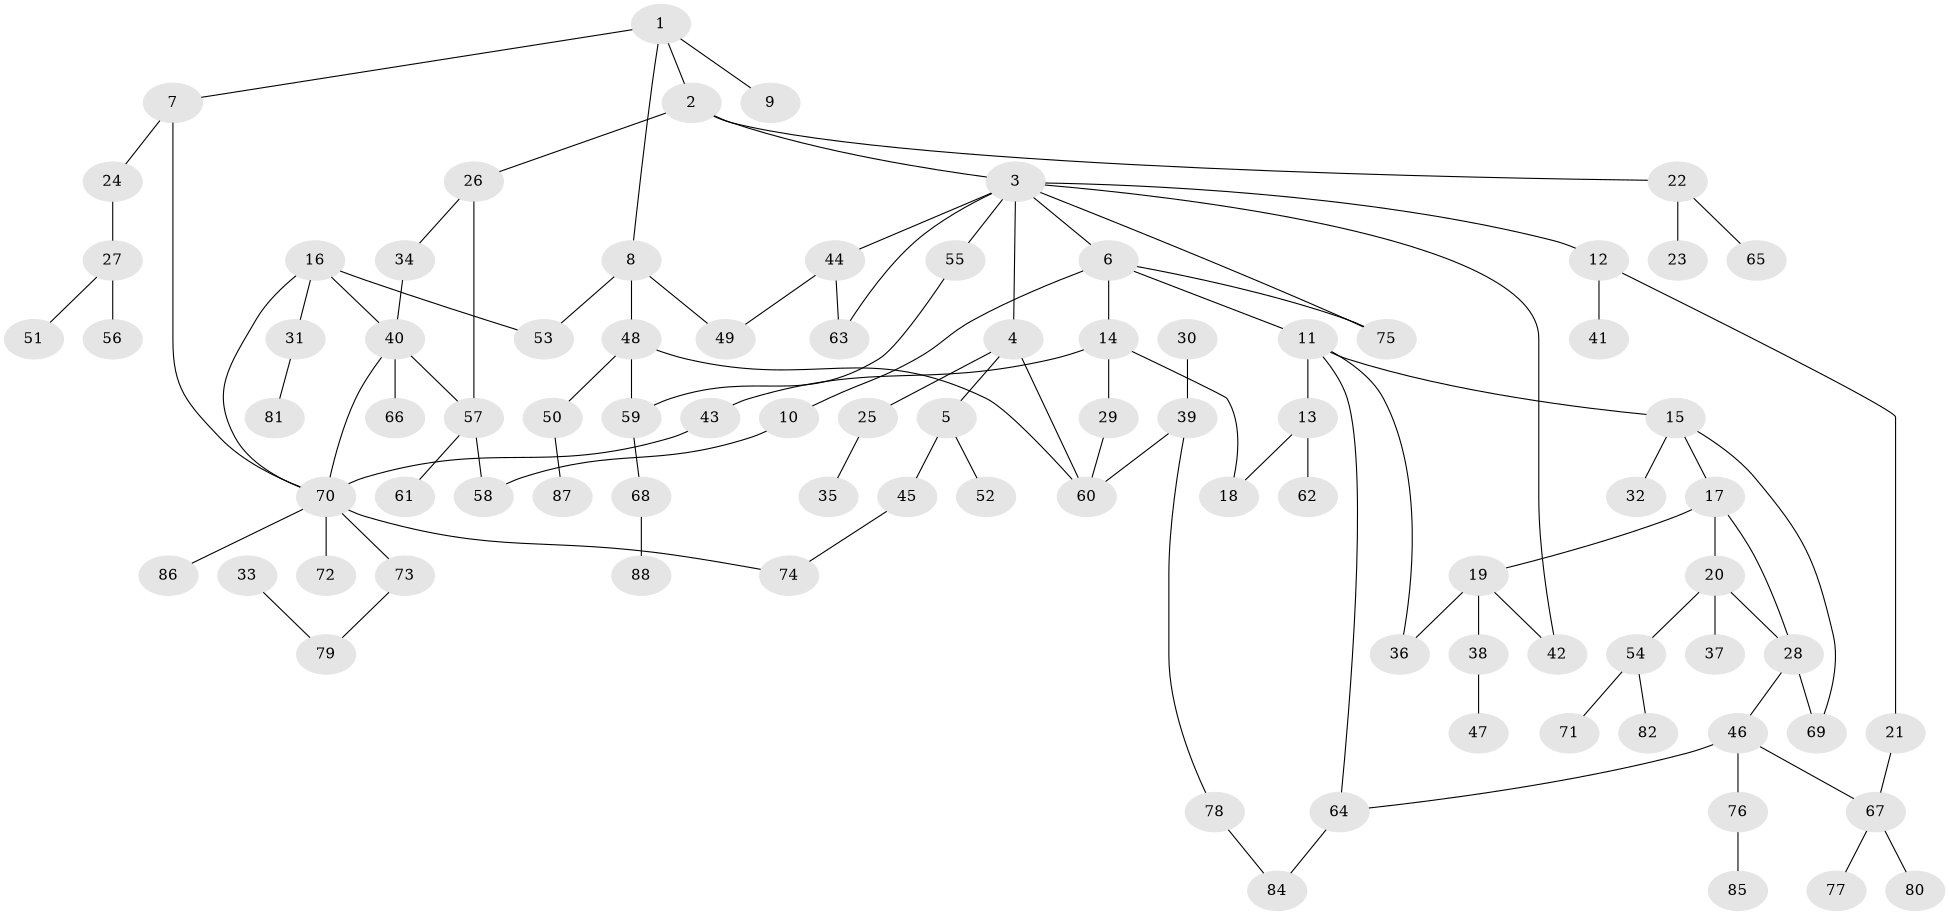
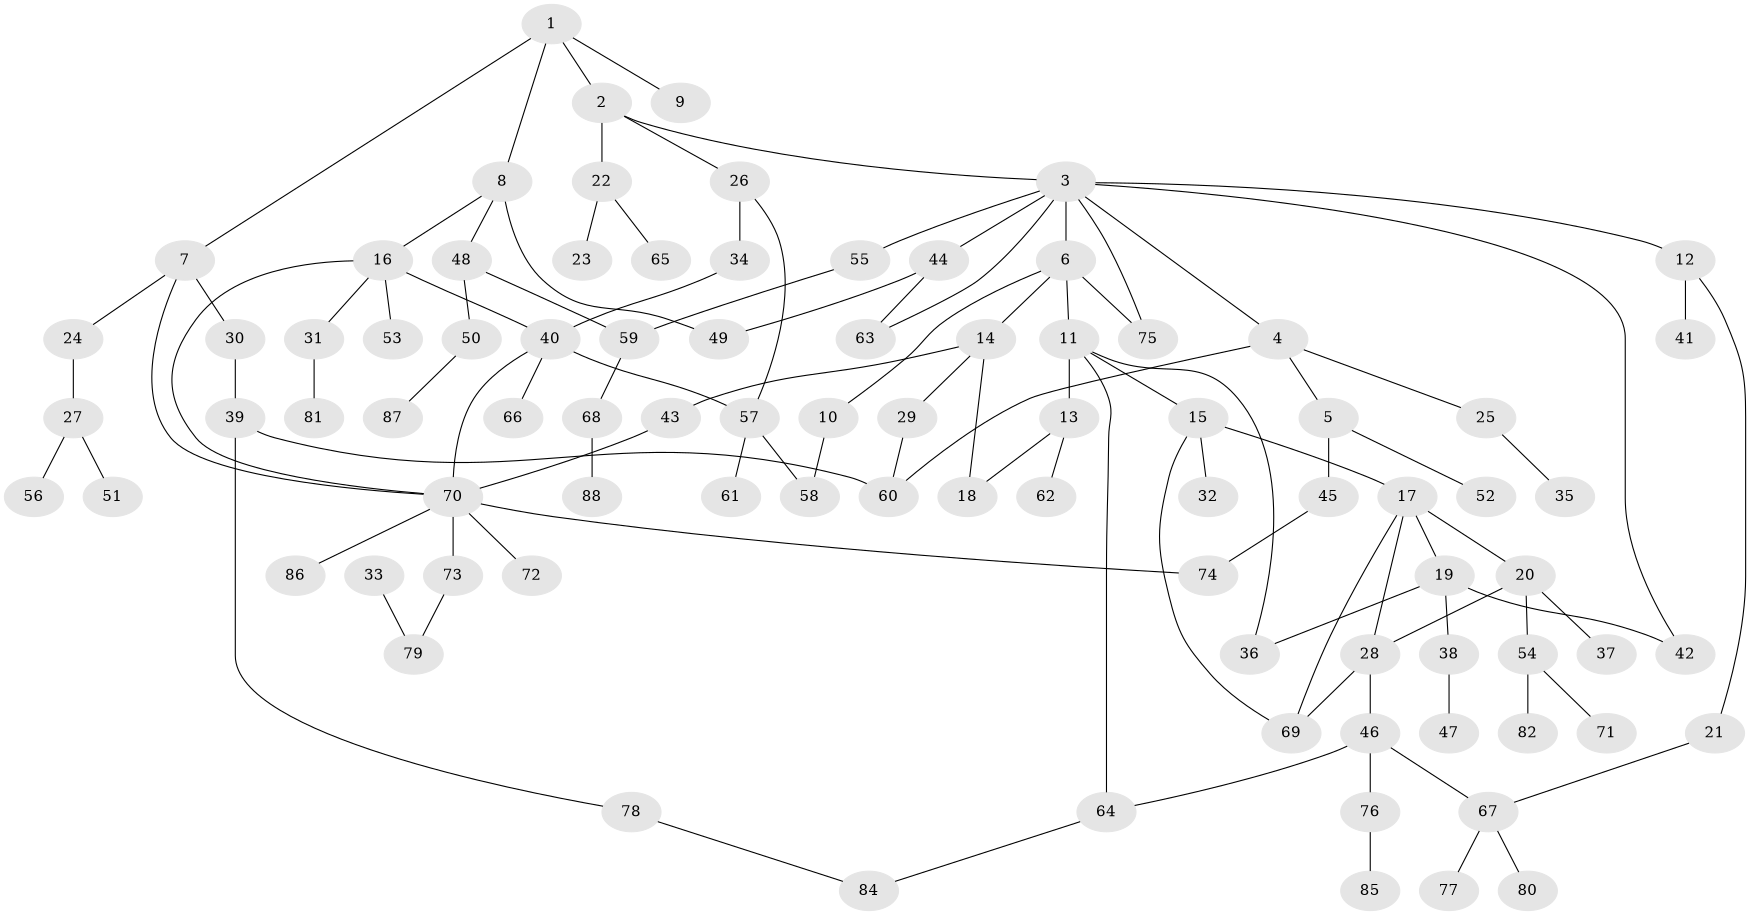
edge "7" -- "30": added
edge "8" -- "53": now "8" -- "16"
edge "48" -- "60": removed
edge "17" -- "69": added
